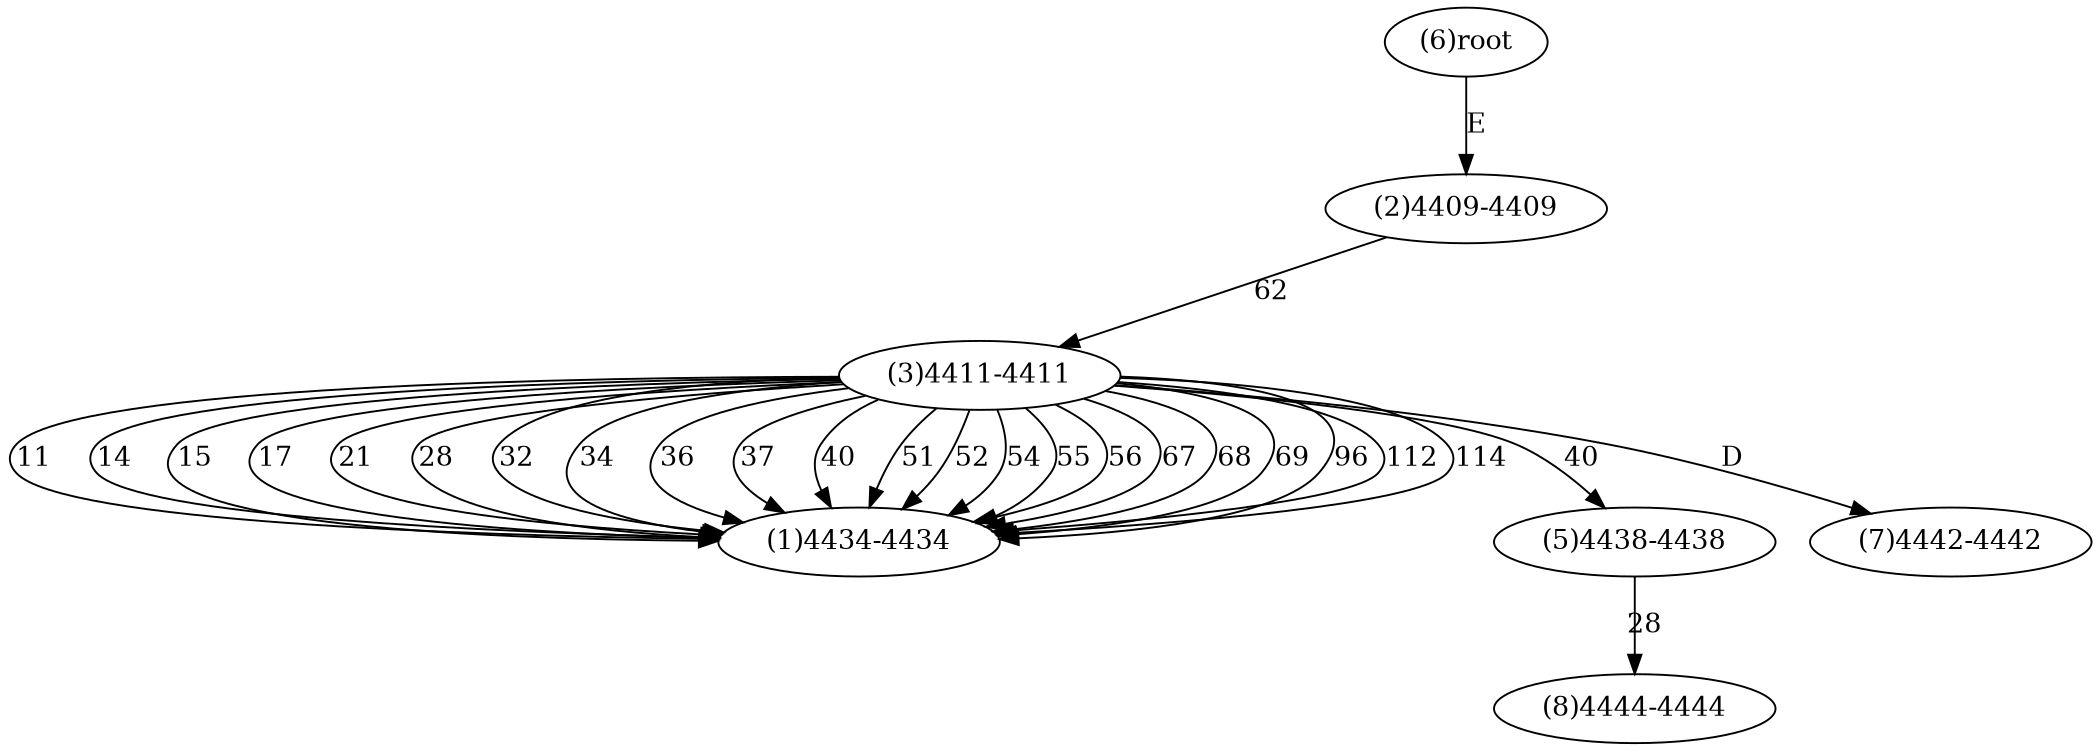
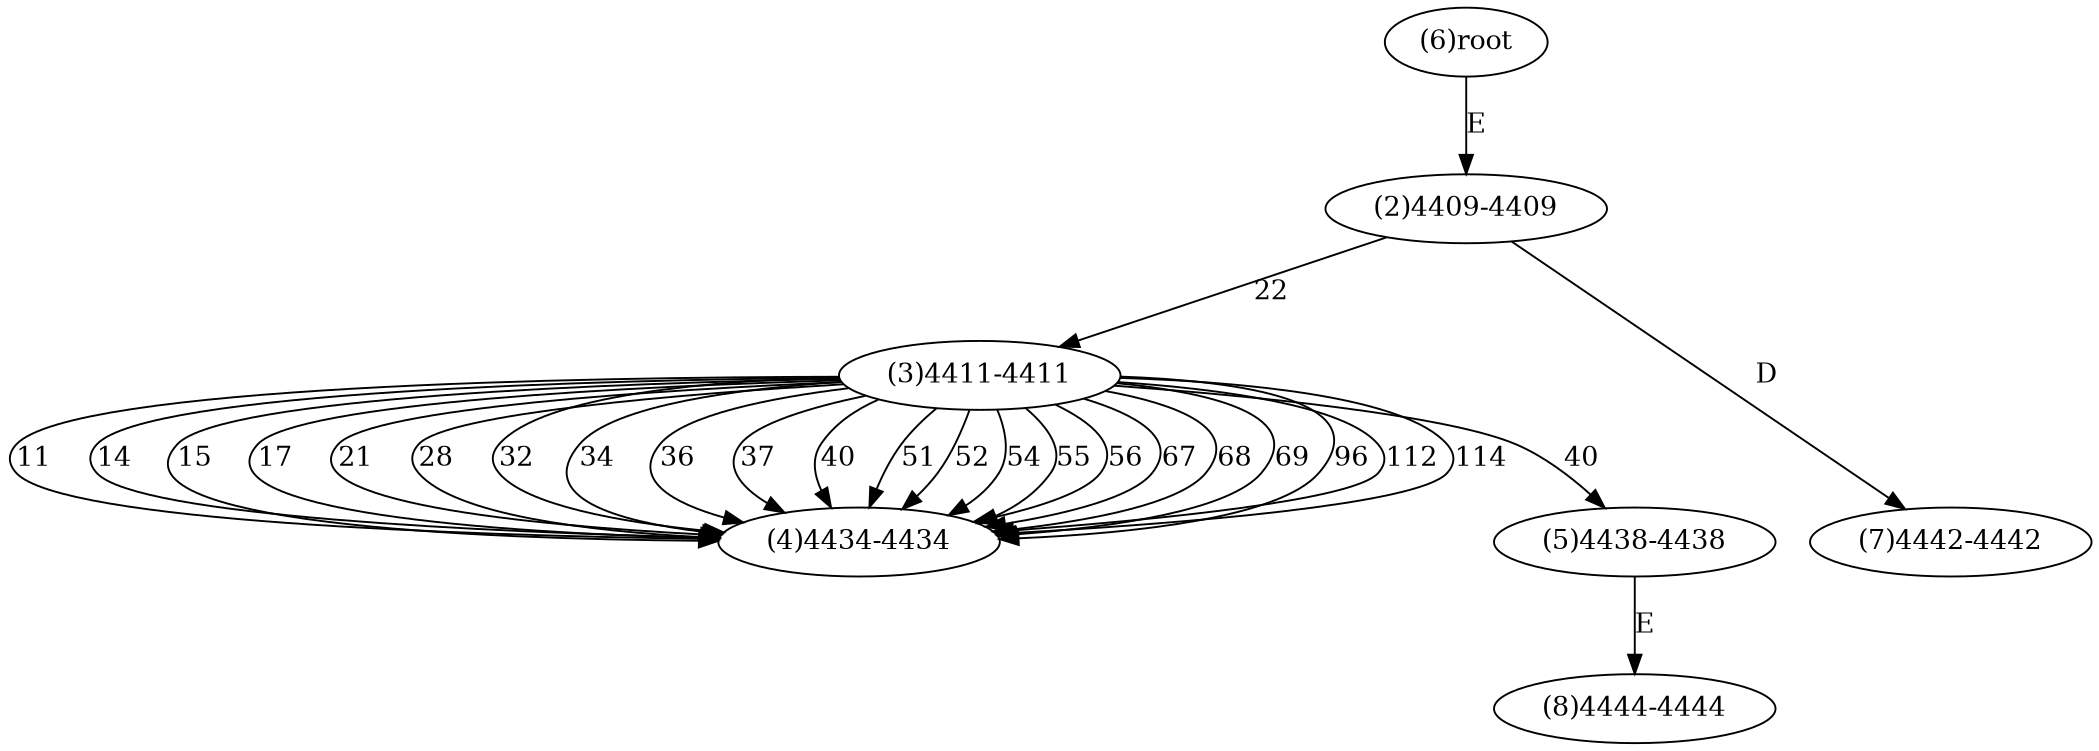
edge "(2)4409-4409" -> "(3)4411-4411": label "62" -> "22"
edge "(3)4411-4411" -> "(7)4442-4442": now "(2)4409-4409" -> "(7)4442-4442"
node "(1)4434-4434": label "(1)4434-4434" -> "(4)4434-4434"
edge "(5)4438-4438" -> "(8)4444-4444": label "28" -> "E"
